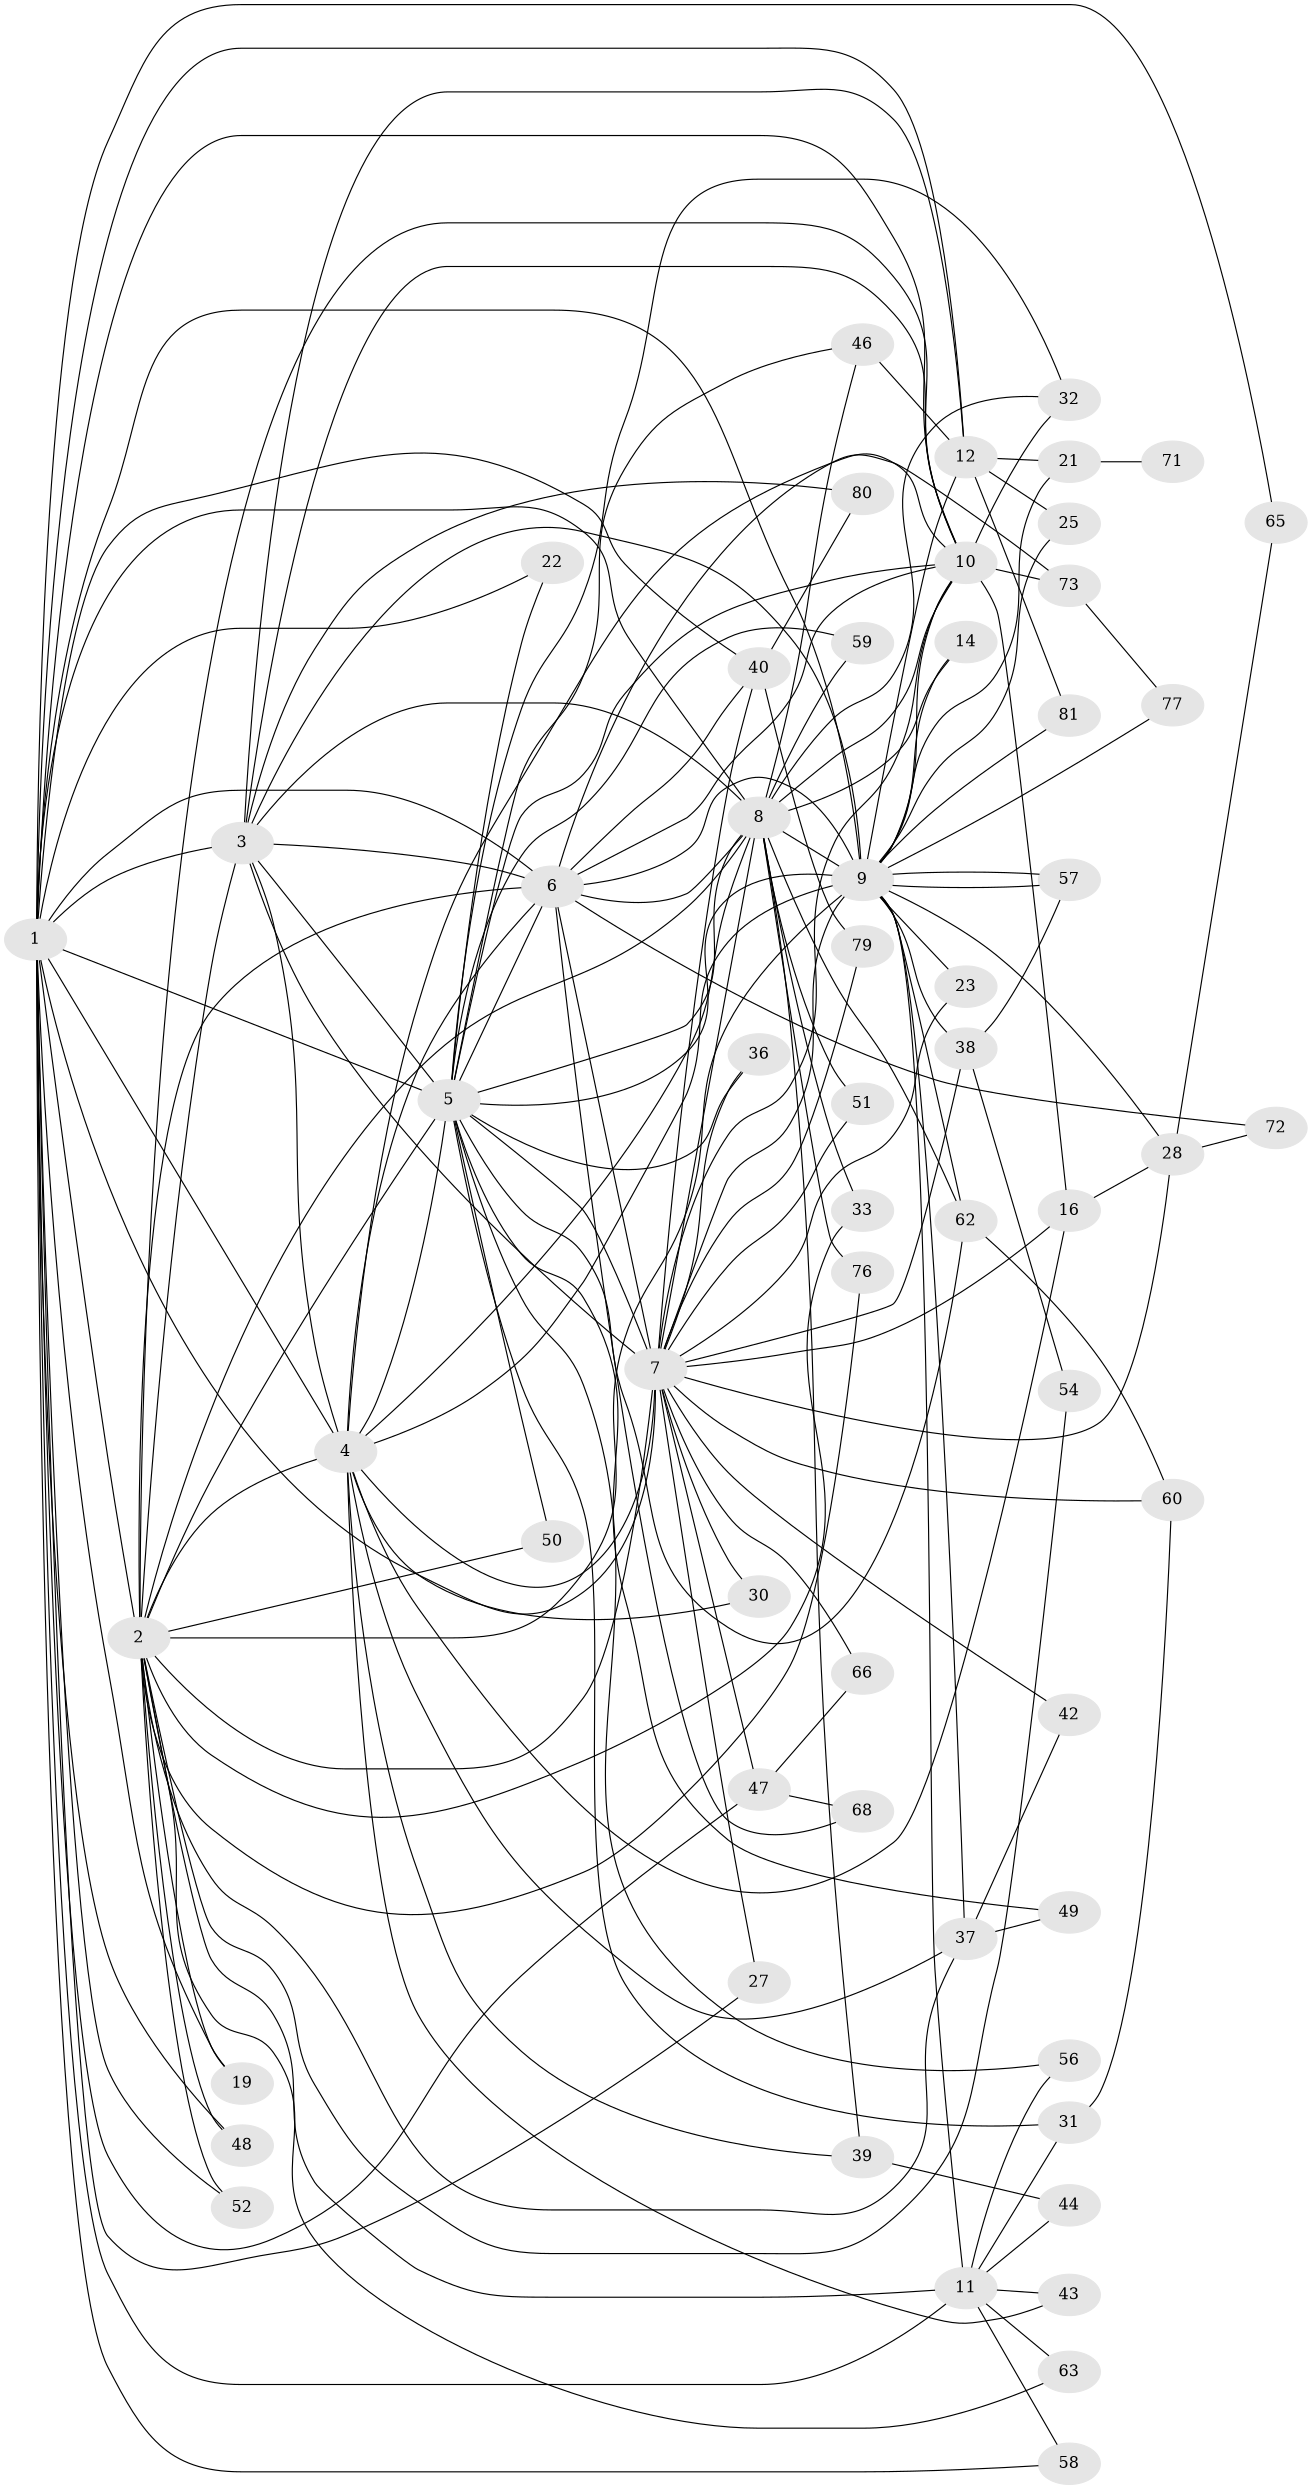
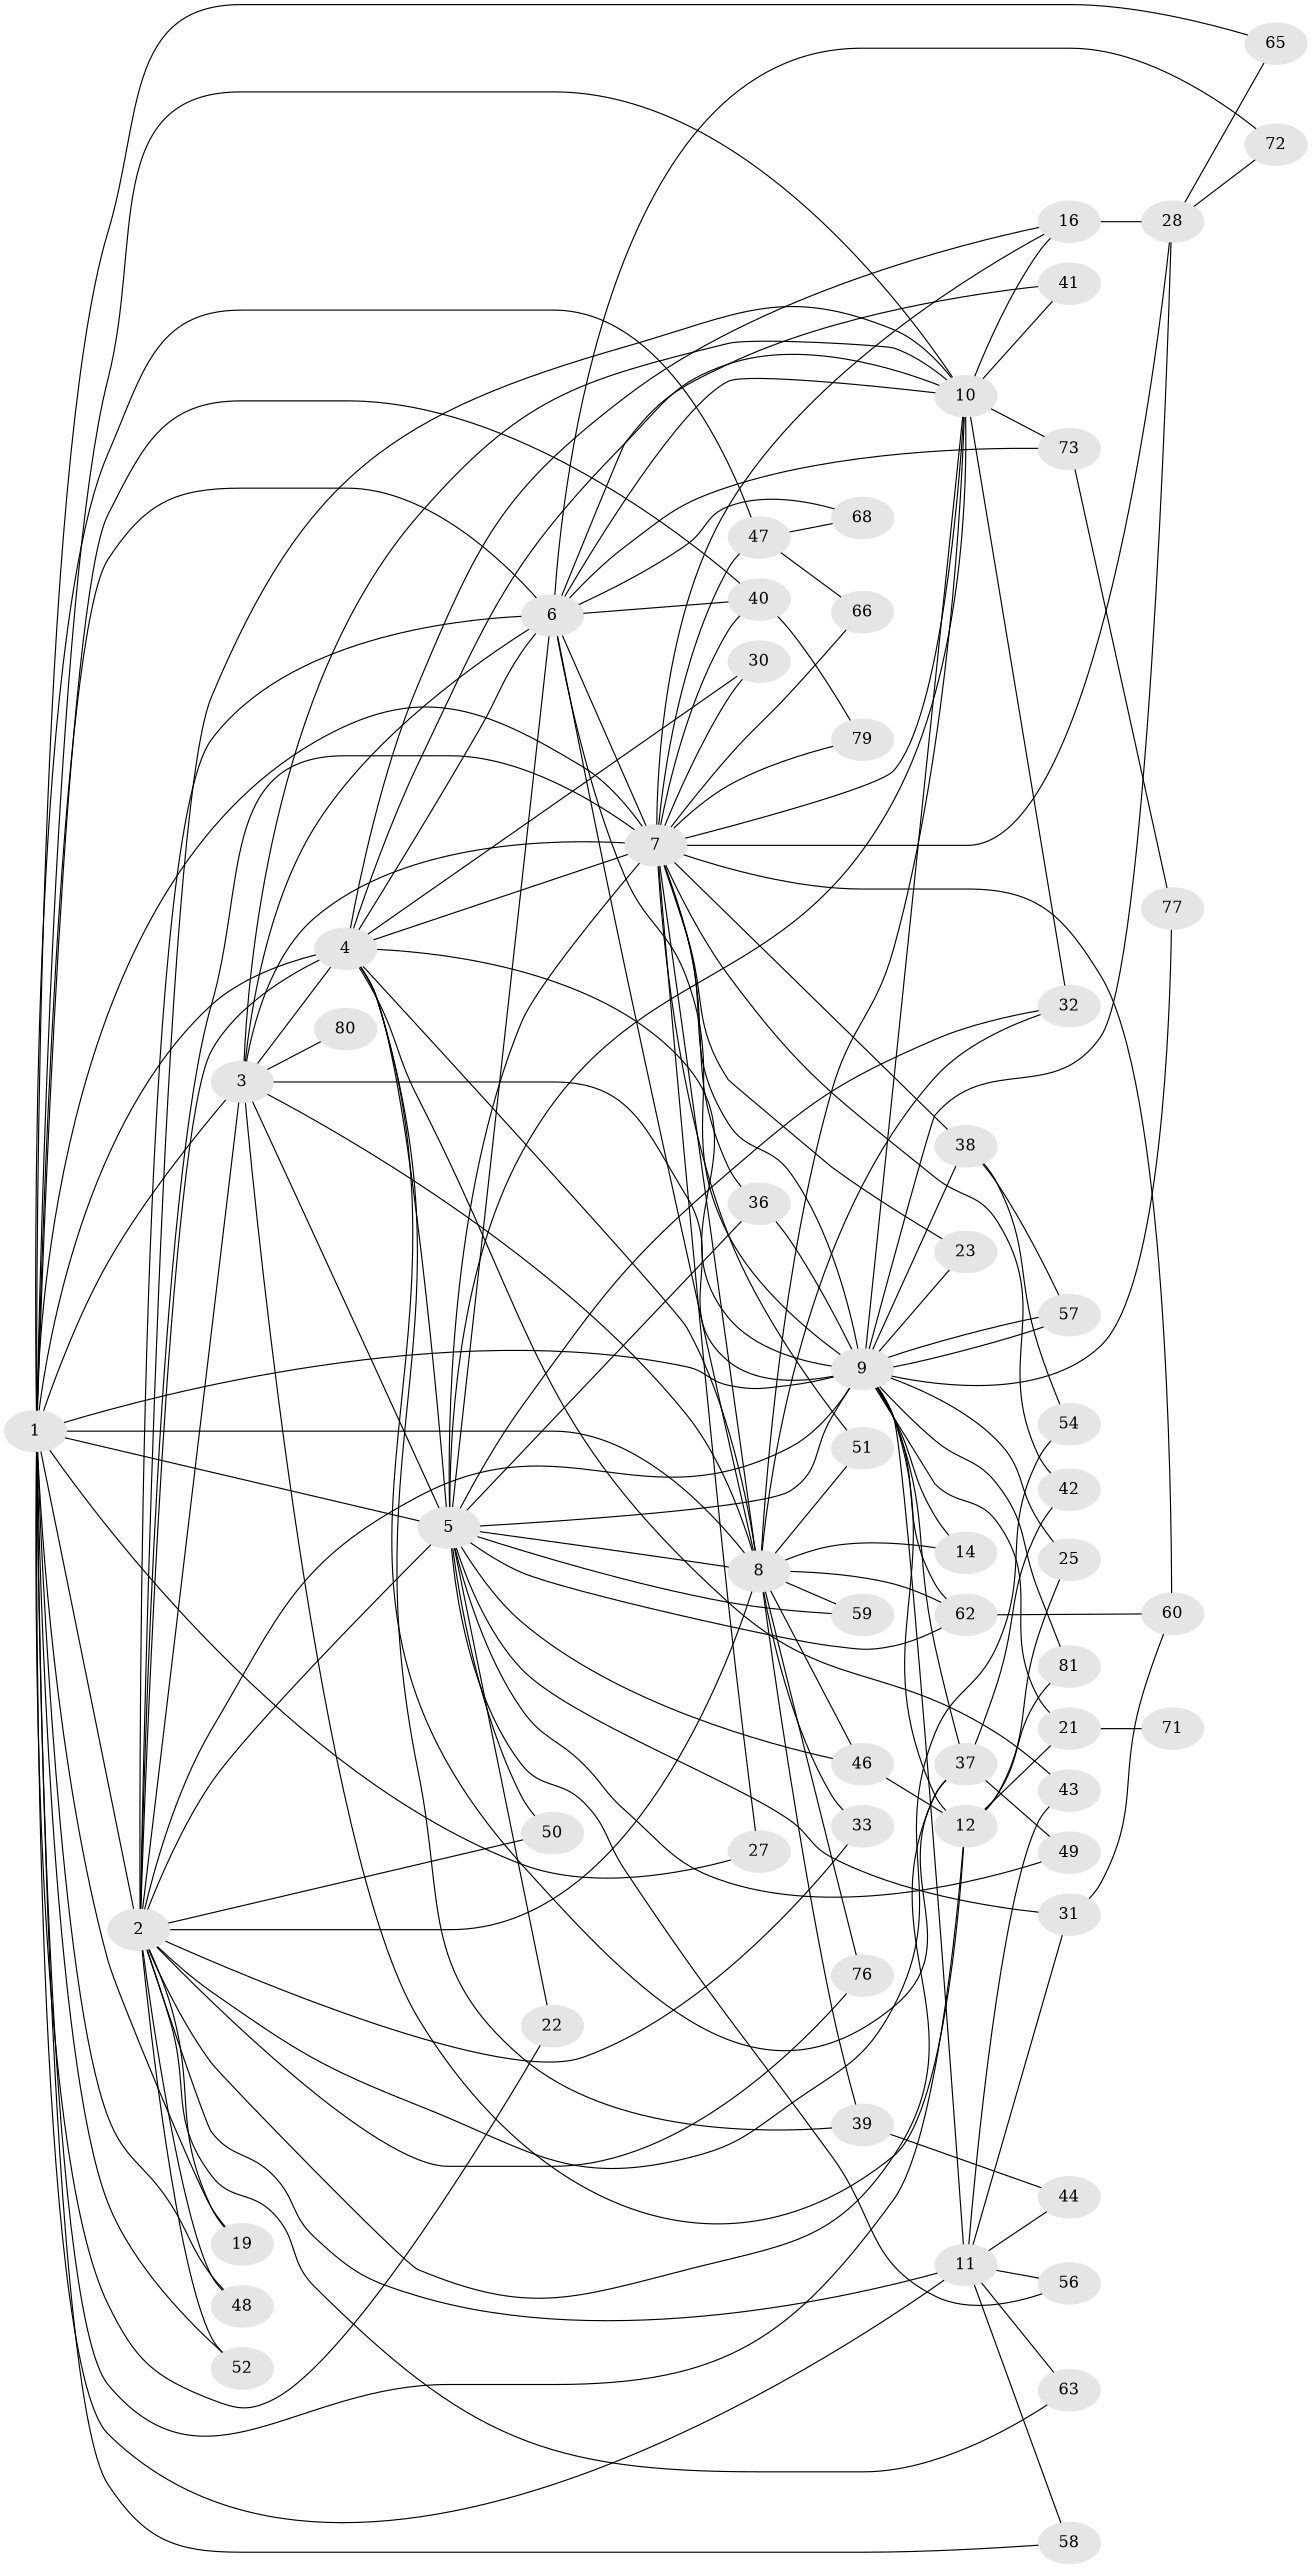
node "41": added
edge "80" -- "40": removed
edge "8" -- "9": now "36" -- "9"
